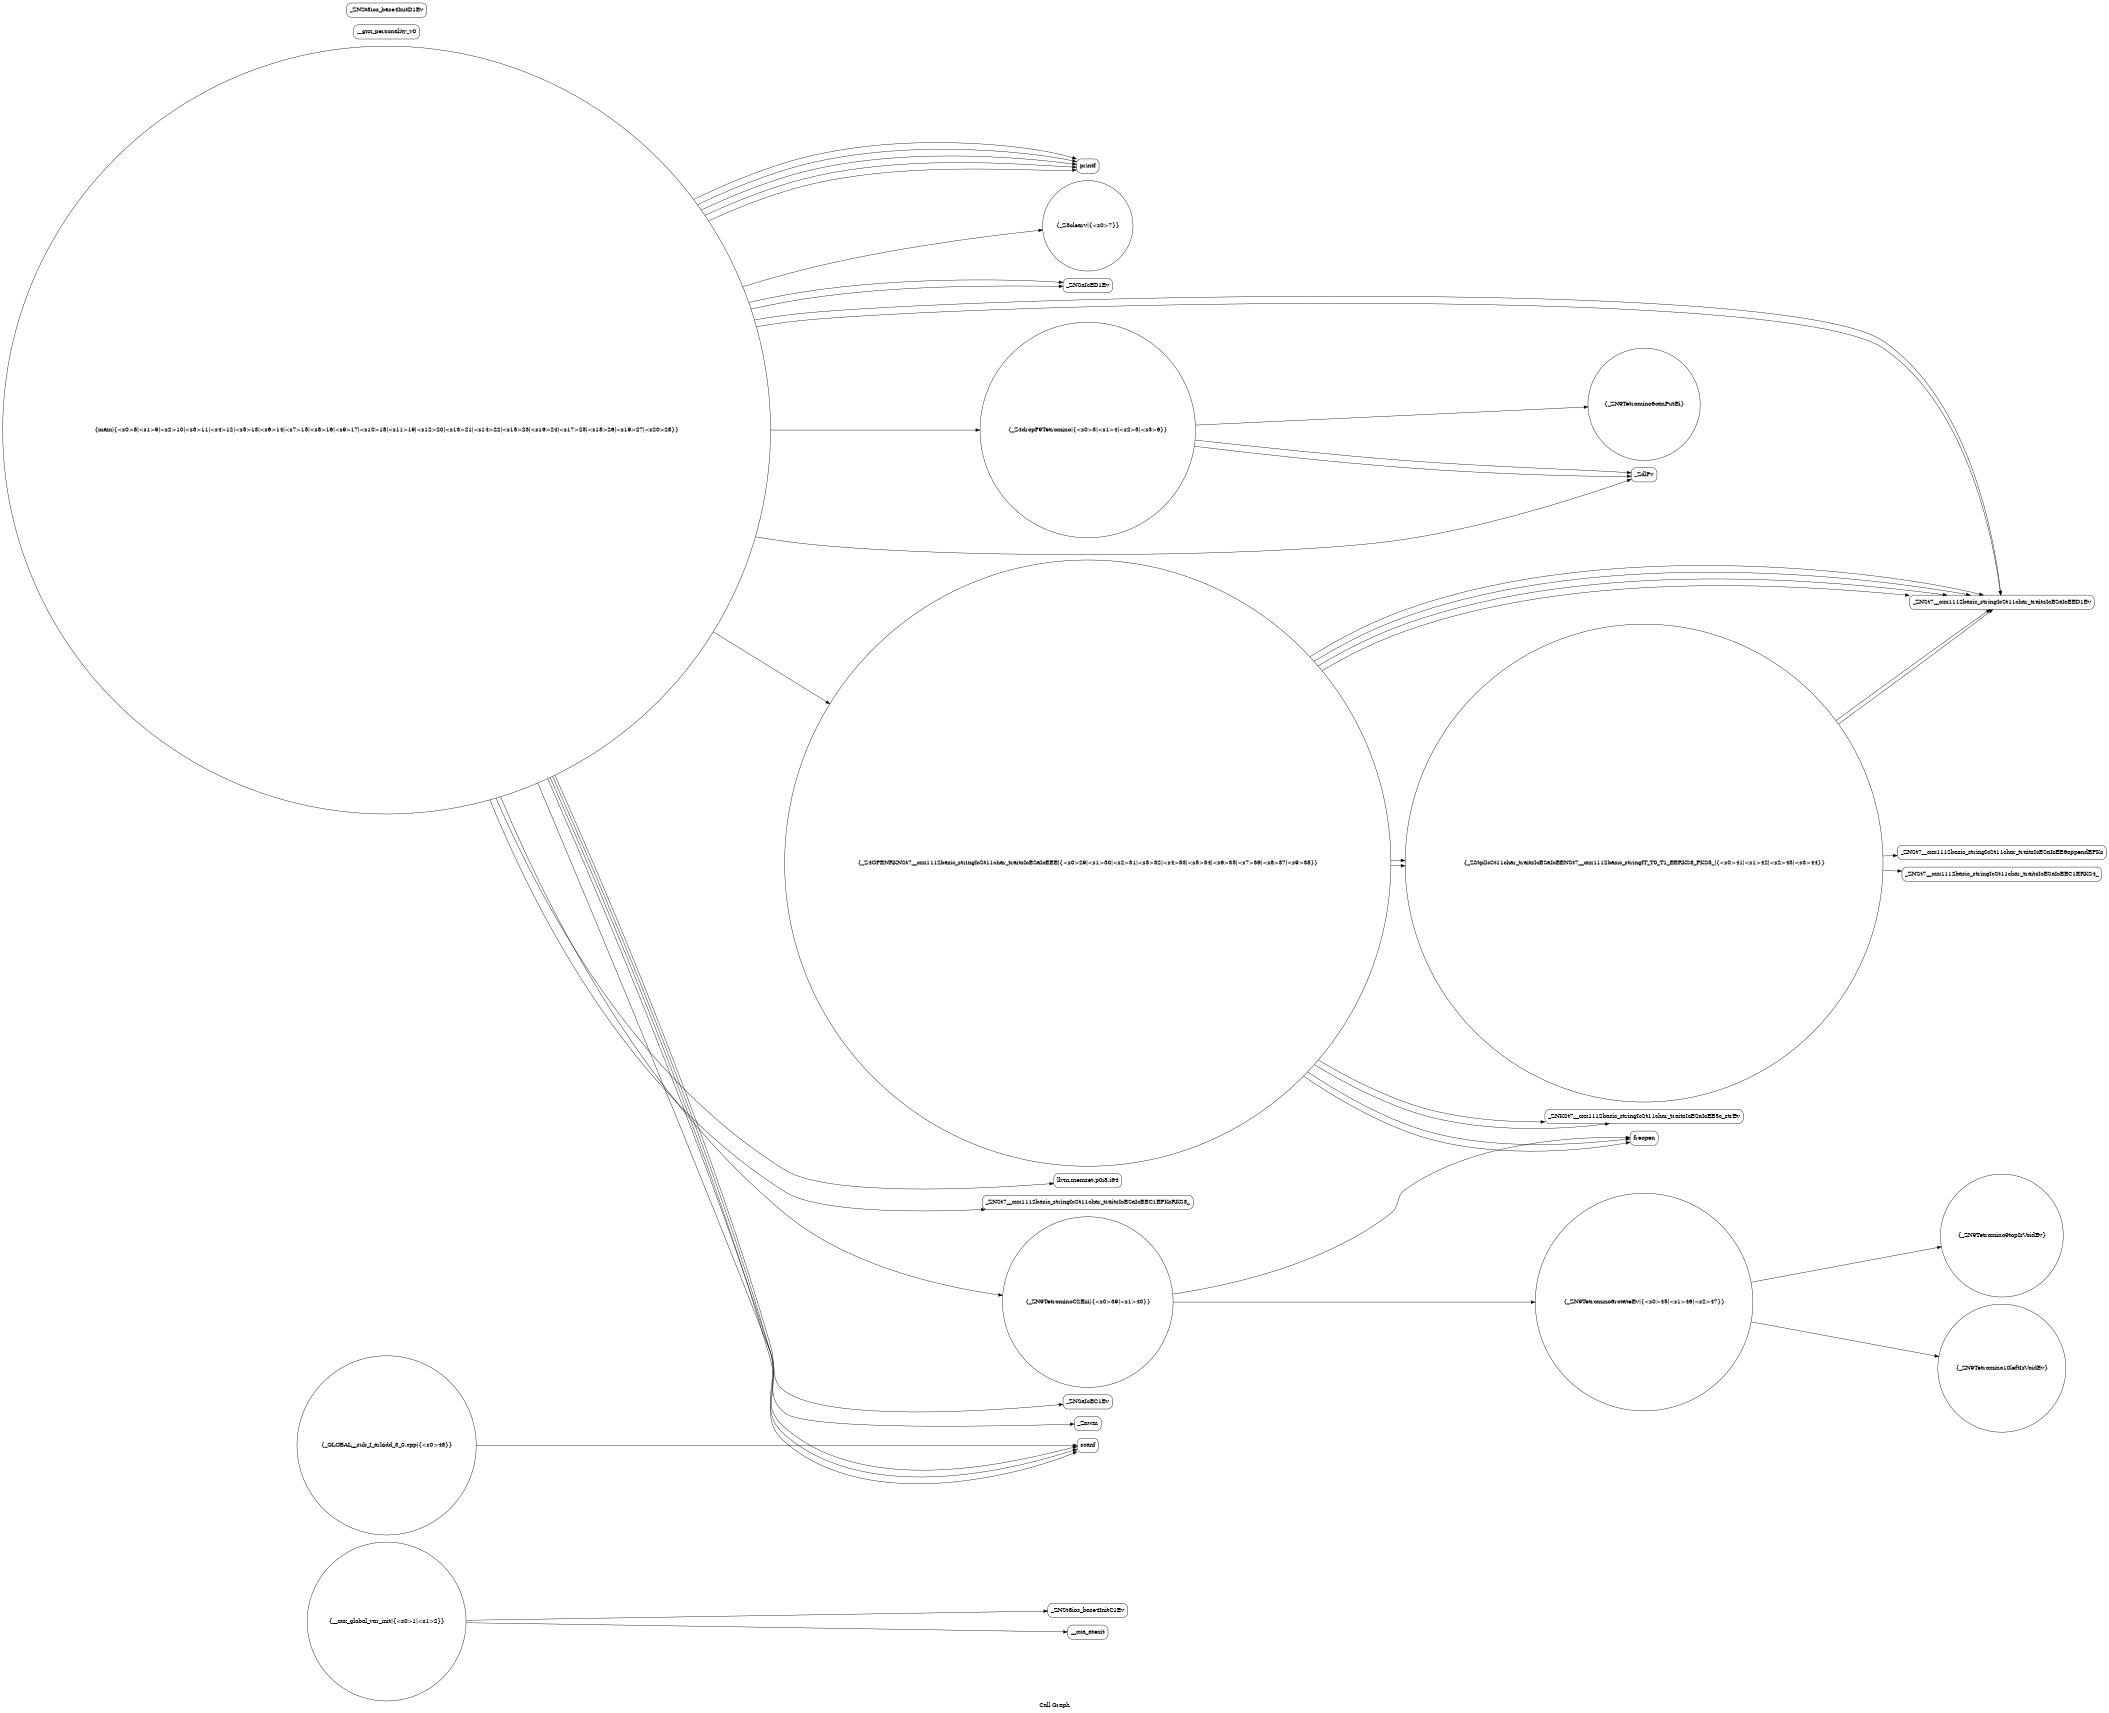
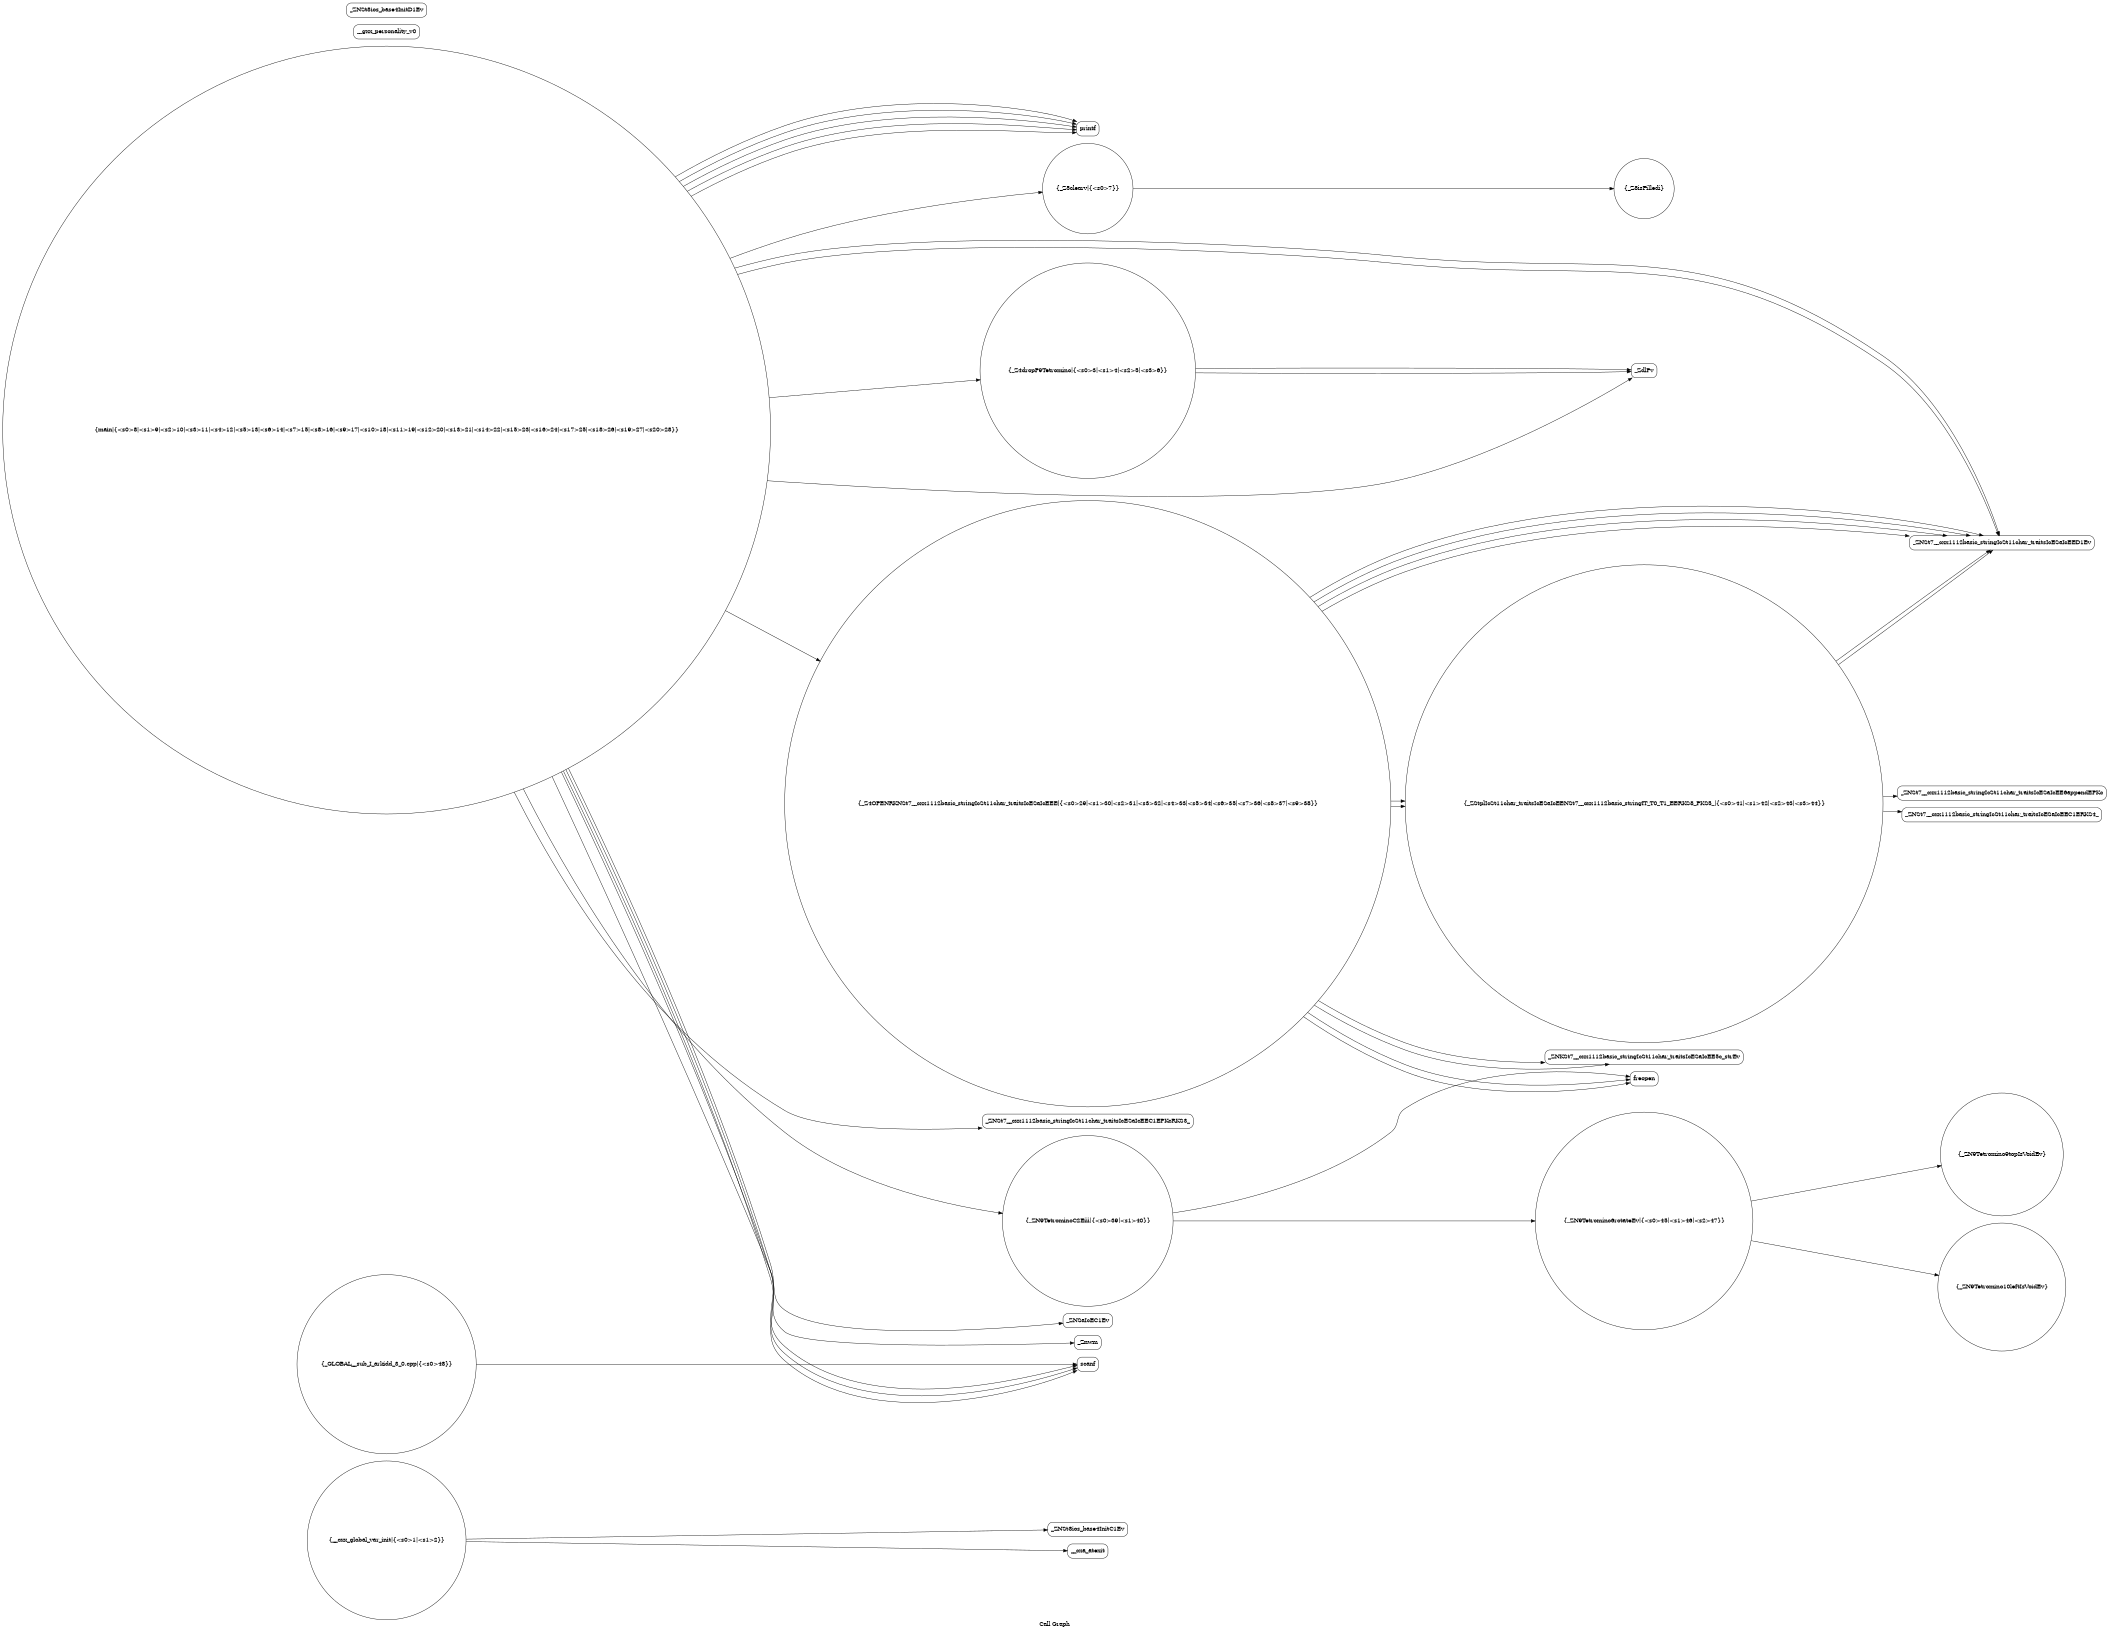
node "{_Z8isFilledi}": added
node "_ZNSaIcED1Ev": removed
node "{_ZN9Tetromino6canPutEi}": removed
node "llvm.memset.p0i8.i64": removed
